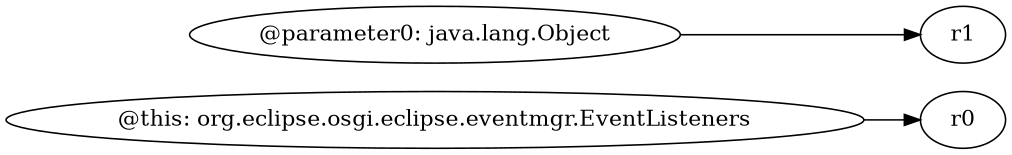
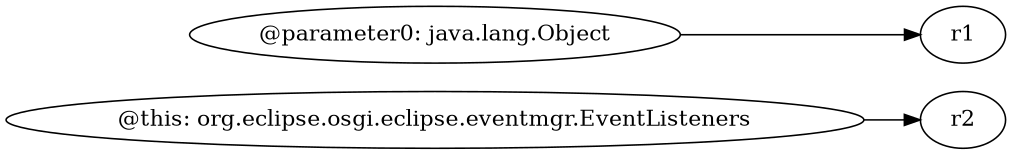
node "r0": label "r0" -> "r2"
